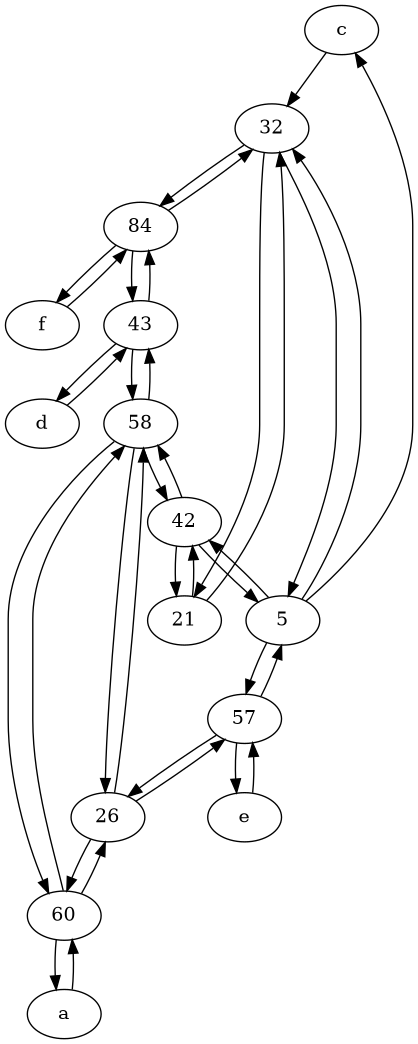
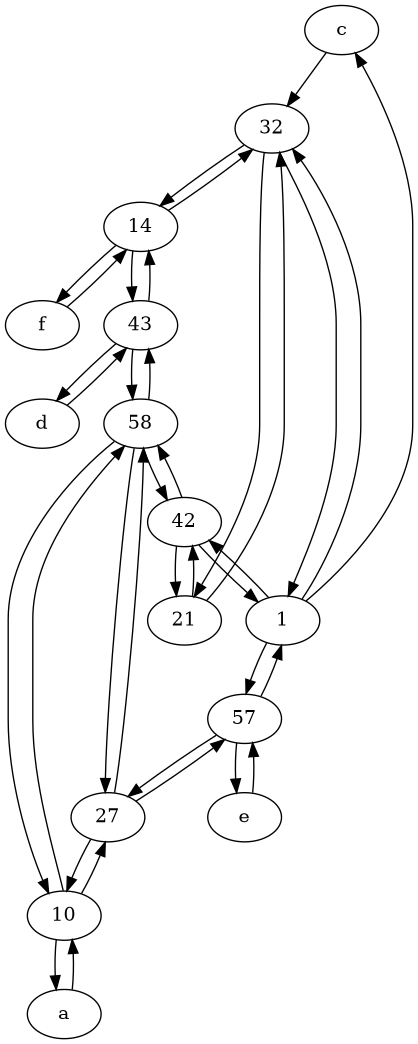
node "84": label "84" -> "14"
node "5": label "5" -> "1"
node "26": label "26" -> "27"
node "60": label "60" -> "10"
